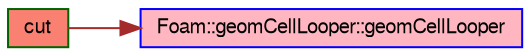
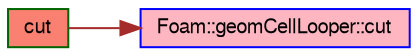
node "Foam::geomCellLooper::geomCellLooper": label "Foam::geomCellLooper::geomCellLooper" -> "Foam::geomCellLooper::cut"
